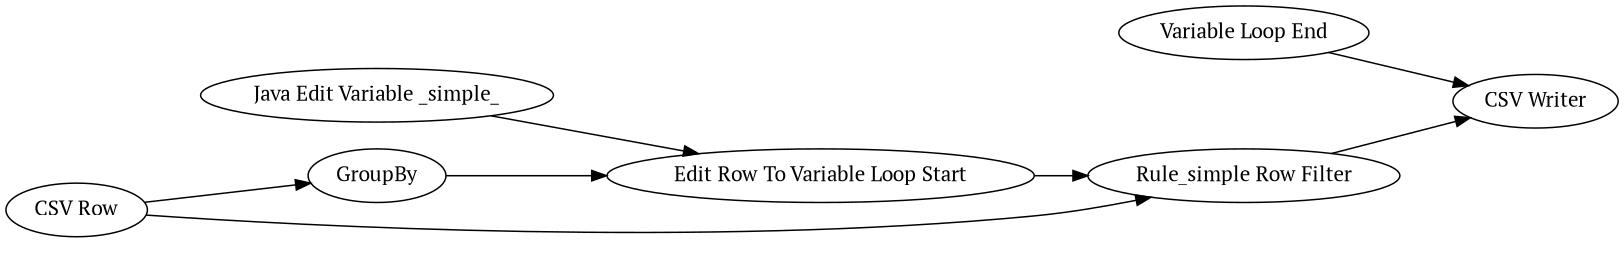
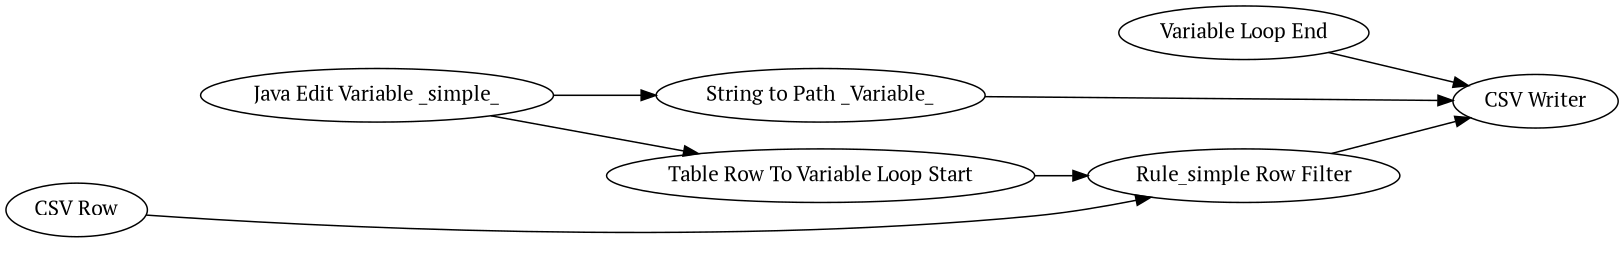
node "String to Path _Variable_": added
node "GroupBy": removed
node "Edit Row To Variable Loop Start": label "Edit Row To Variable Loop Start" -> "Table Row To Variable Loop Start"
